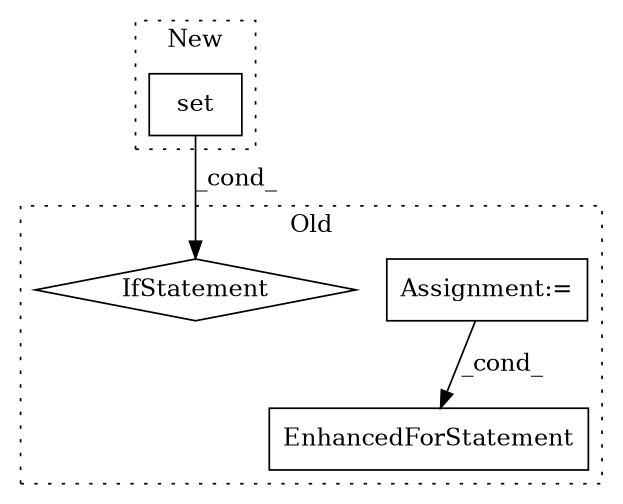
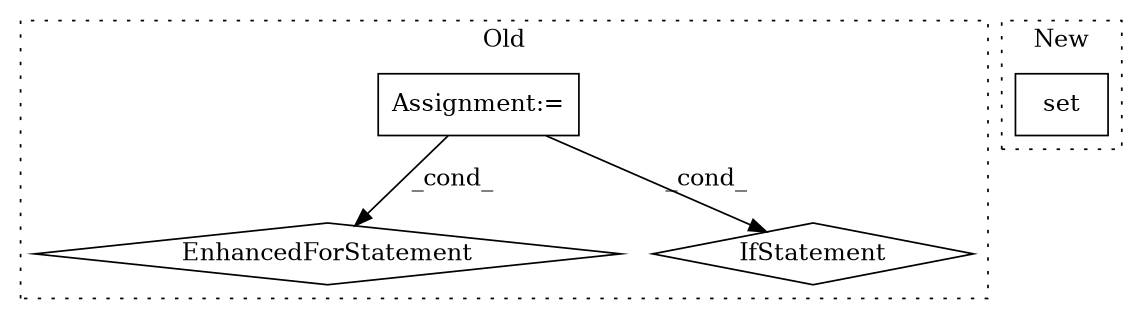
edge "set" -> "IfStatement": now "Assignment:=" -> "IfStatement"
node "EnhancedForStatement": shape box -> diamond
